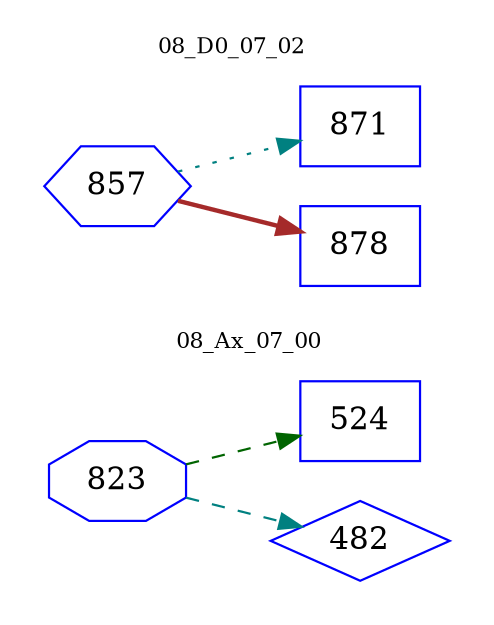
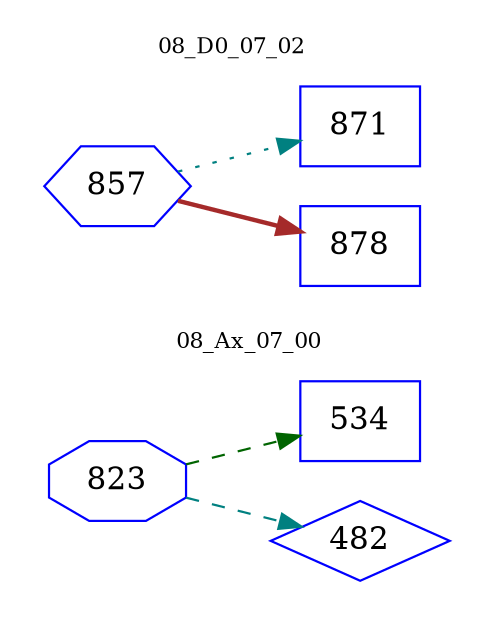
node "524": label "524" -> "534"
